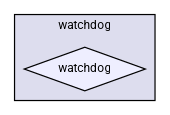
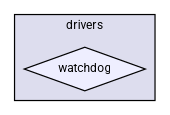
cluster "watchdog": label "watchdog" -> "drivers"
